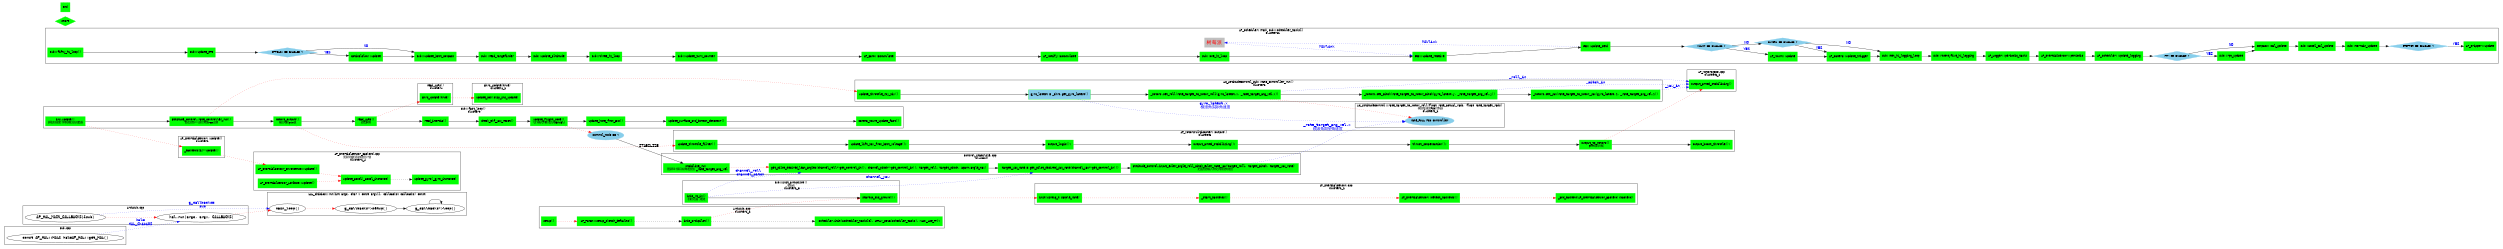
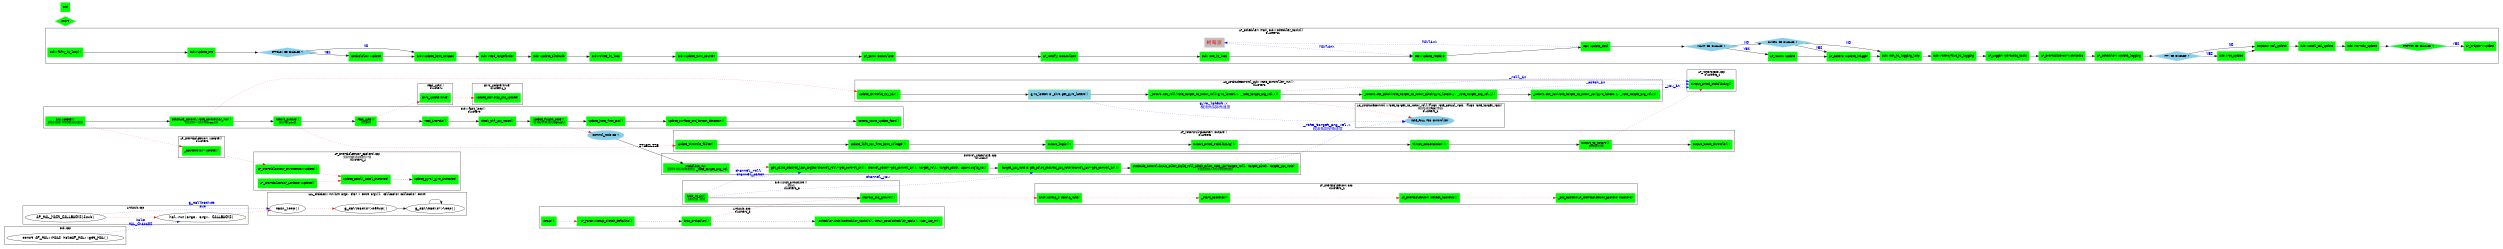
node "GRIPPER == ENABLED ?": fillcolor skyblue -> green
